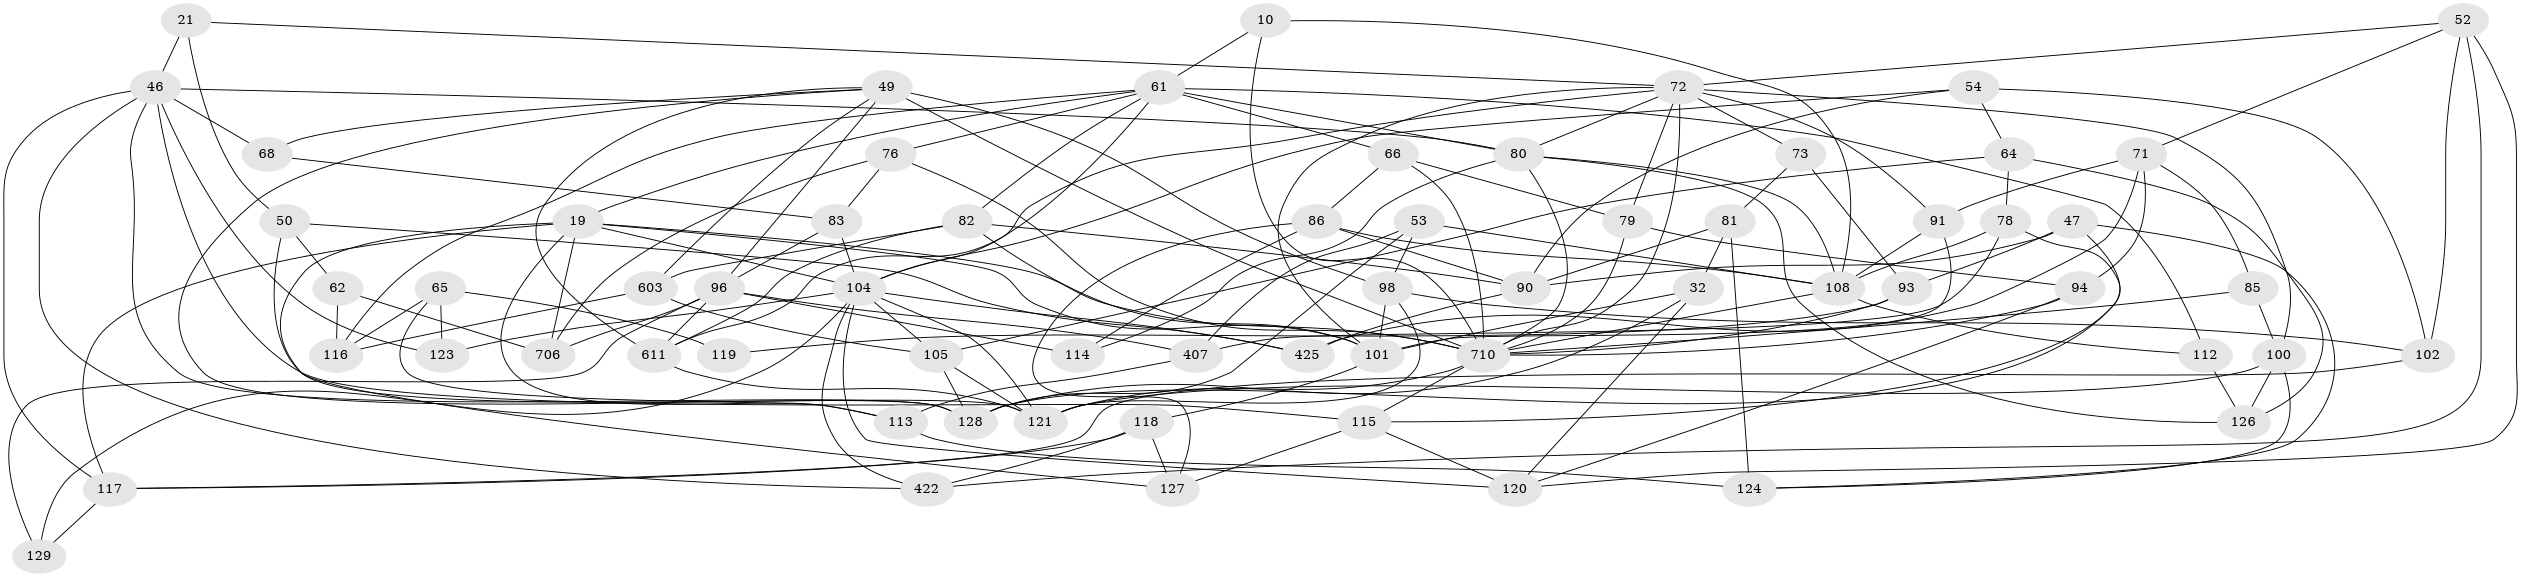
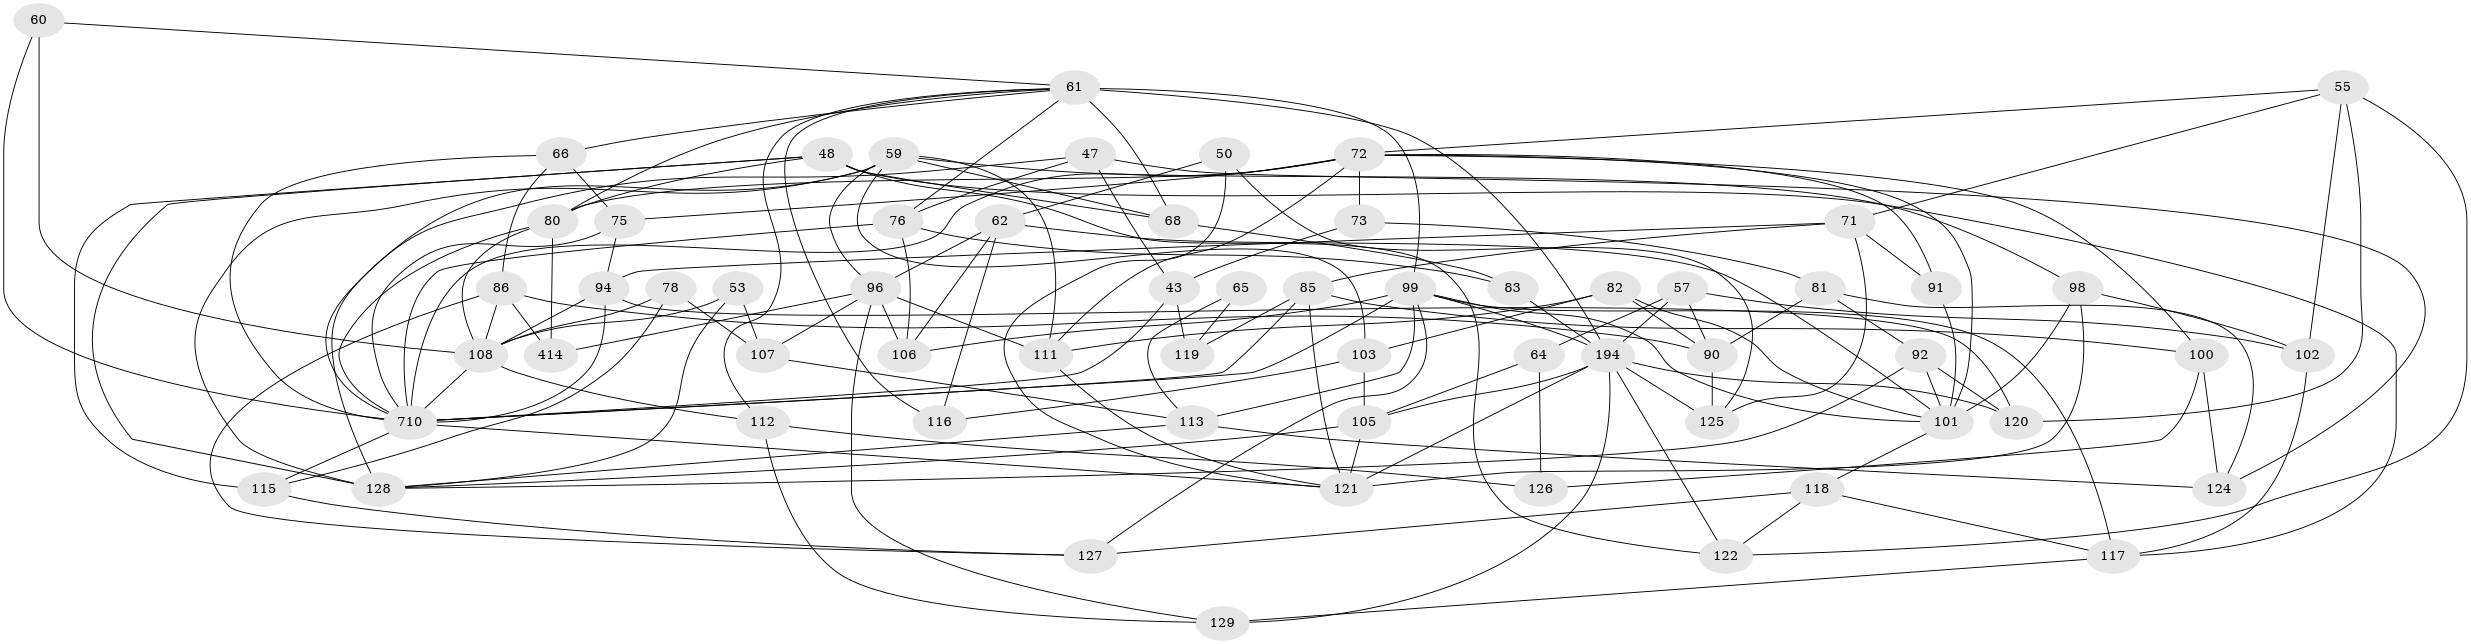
node "21": removed
node "10": label "10" -> "60"
node "52": label "52" -> "55"
node "46": label "46" -> "48"
node "49": label "49" -> "59"
node "54": label "54" -> "57"
edge "61" -- "82": now "61" -- "68"
edge "64" -- "78": removed
node "19": label "19" -> "99"
node "79": label "79" -> "75"
edge "62" -- "101": added
edge "83" -- "96": now "62" -- "96"
edge "91" -- "108": now "94" -- "108"
edge "53" -- "98": removed
edge "47" -- "90": now "47" -- "76"
node "603": label "603" -> "103"
node "104": label "104" -> "194"
node "32": label "32" -> "92"
node "93": label "93" -> "43"
edge "65" -- "116": removed
edge "85" -- "119": added
edge "80" -- "126": removed
node "123": removed
node "706": label "706" -> "106"
node "611": label "611" -> "111"
node "114": label "114" -> "414"
node "407": label "407" -> "107"
node "425": label "425" -> "125"
edge "100" -- "121": now "85" -- "121"
edge "115" -- "120": removed
edge "113" -- "128": added
node "422": label "422" -> "122"
edge "112" -- "129": added
